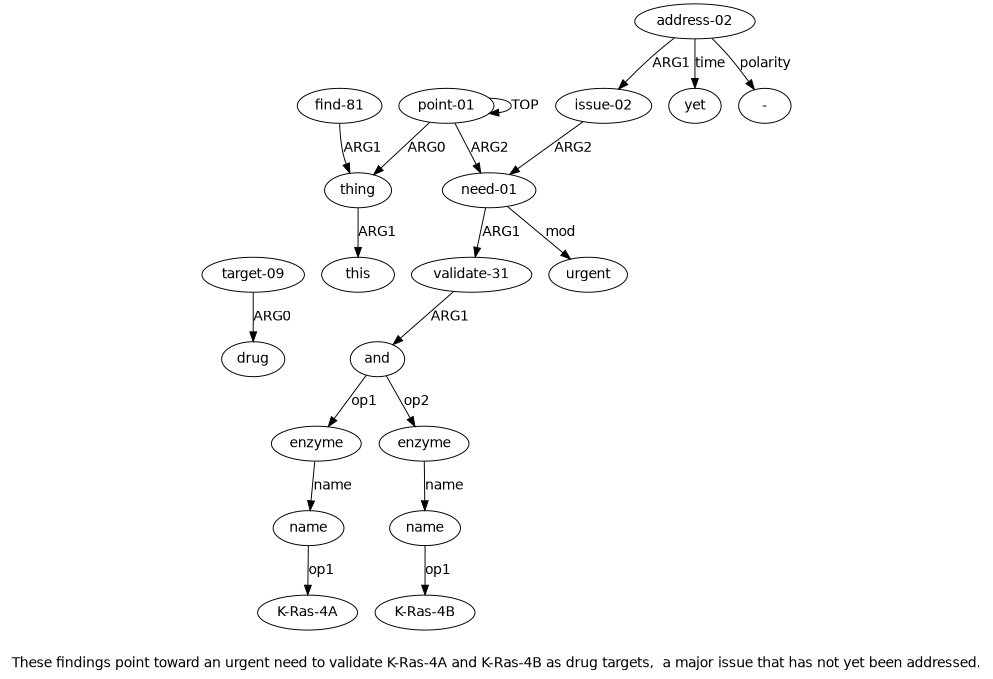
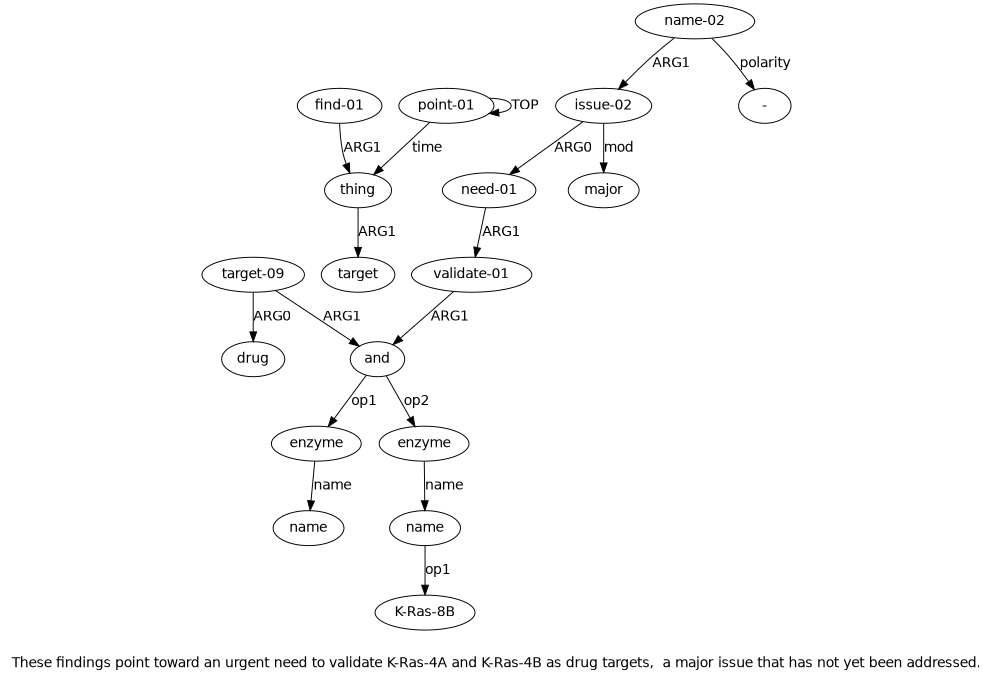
node "address-02": label "address-02" -> "name-02"
node "find-81": label "find-81" -> "find-01"
node "yet": removed
edge "point-01" -> "need-01": removed, label "ARG2"
edge "point-01" -> "thing": label "ARG0" -> "time"
edge "issue-02" -> "need-01": label "ARG2" -> "ARG0"
node "major": added
node "this": label "this" -> "target"
node "validate-31": label "validate-31" -> "validate-01"
node "urgent": removed
edge "target-09" -> "and": added, label "ARG1"
node "K-Ras-4A": removed
node "K-Ras-4B": label "K-Ras-4B" -> "K-Ras-8B"
